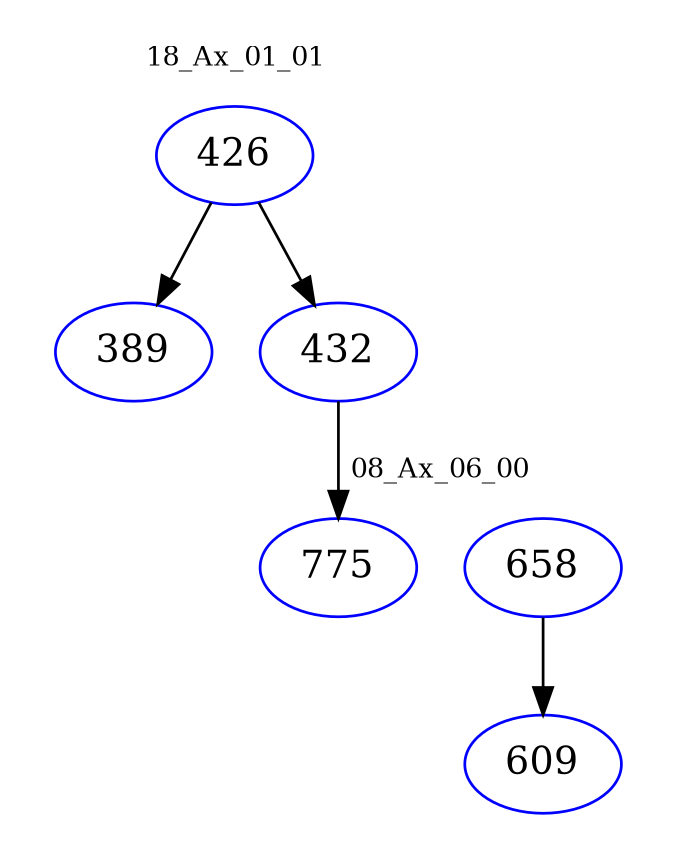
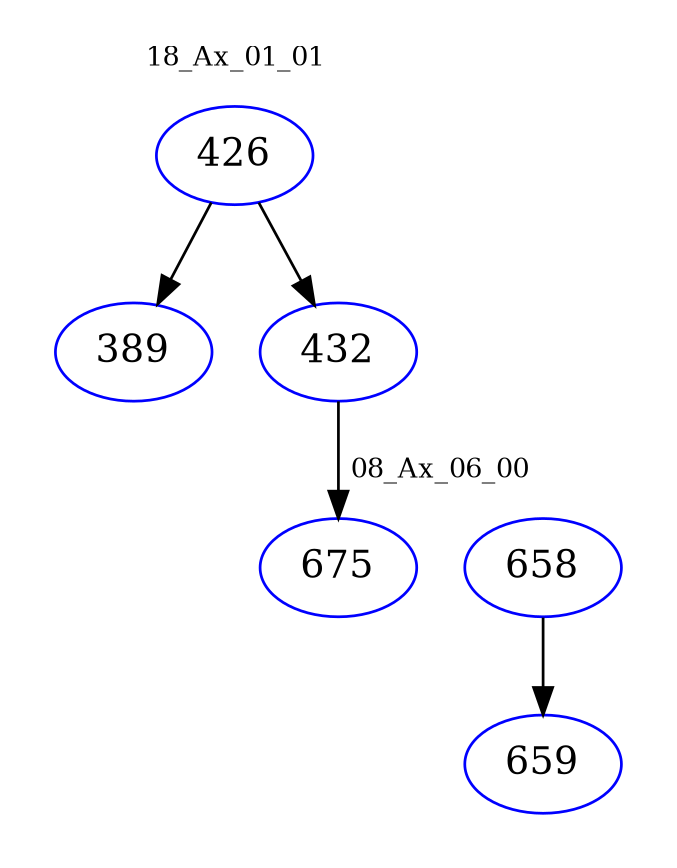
node "775": label "775" -> "675"
node "609": label "609" -> "659"
